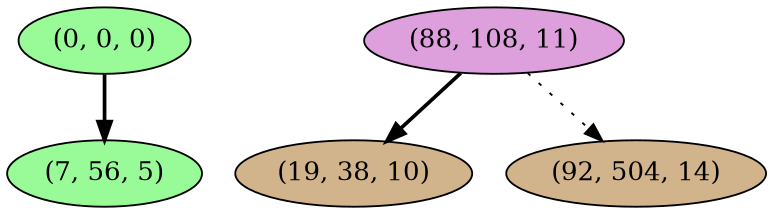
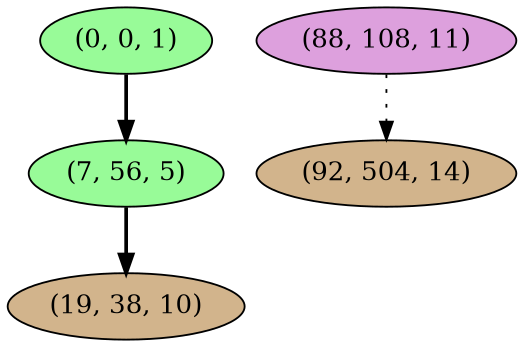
node "(0, 0, 0)": label "(0, 0, 0)" -> "(0, 0, 1)"
edge "(88, 108, 11)" -> "(19, 38, 10)": now "(7, 56, 5)" -> "(19, 38, 10)"
